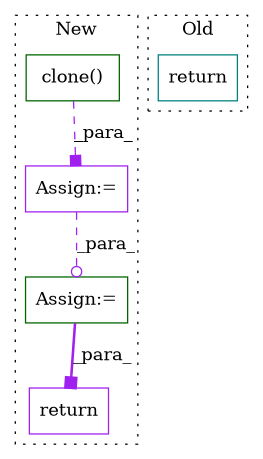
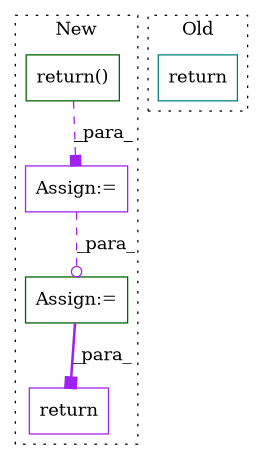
node "clone()": label "clone()" -> "return()"
